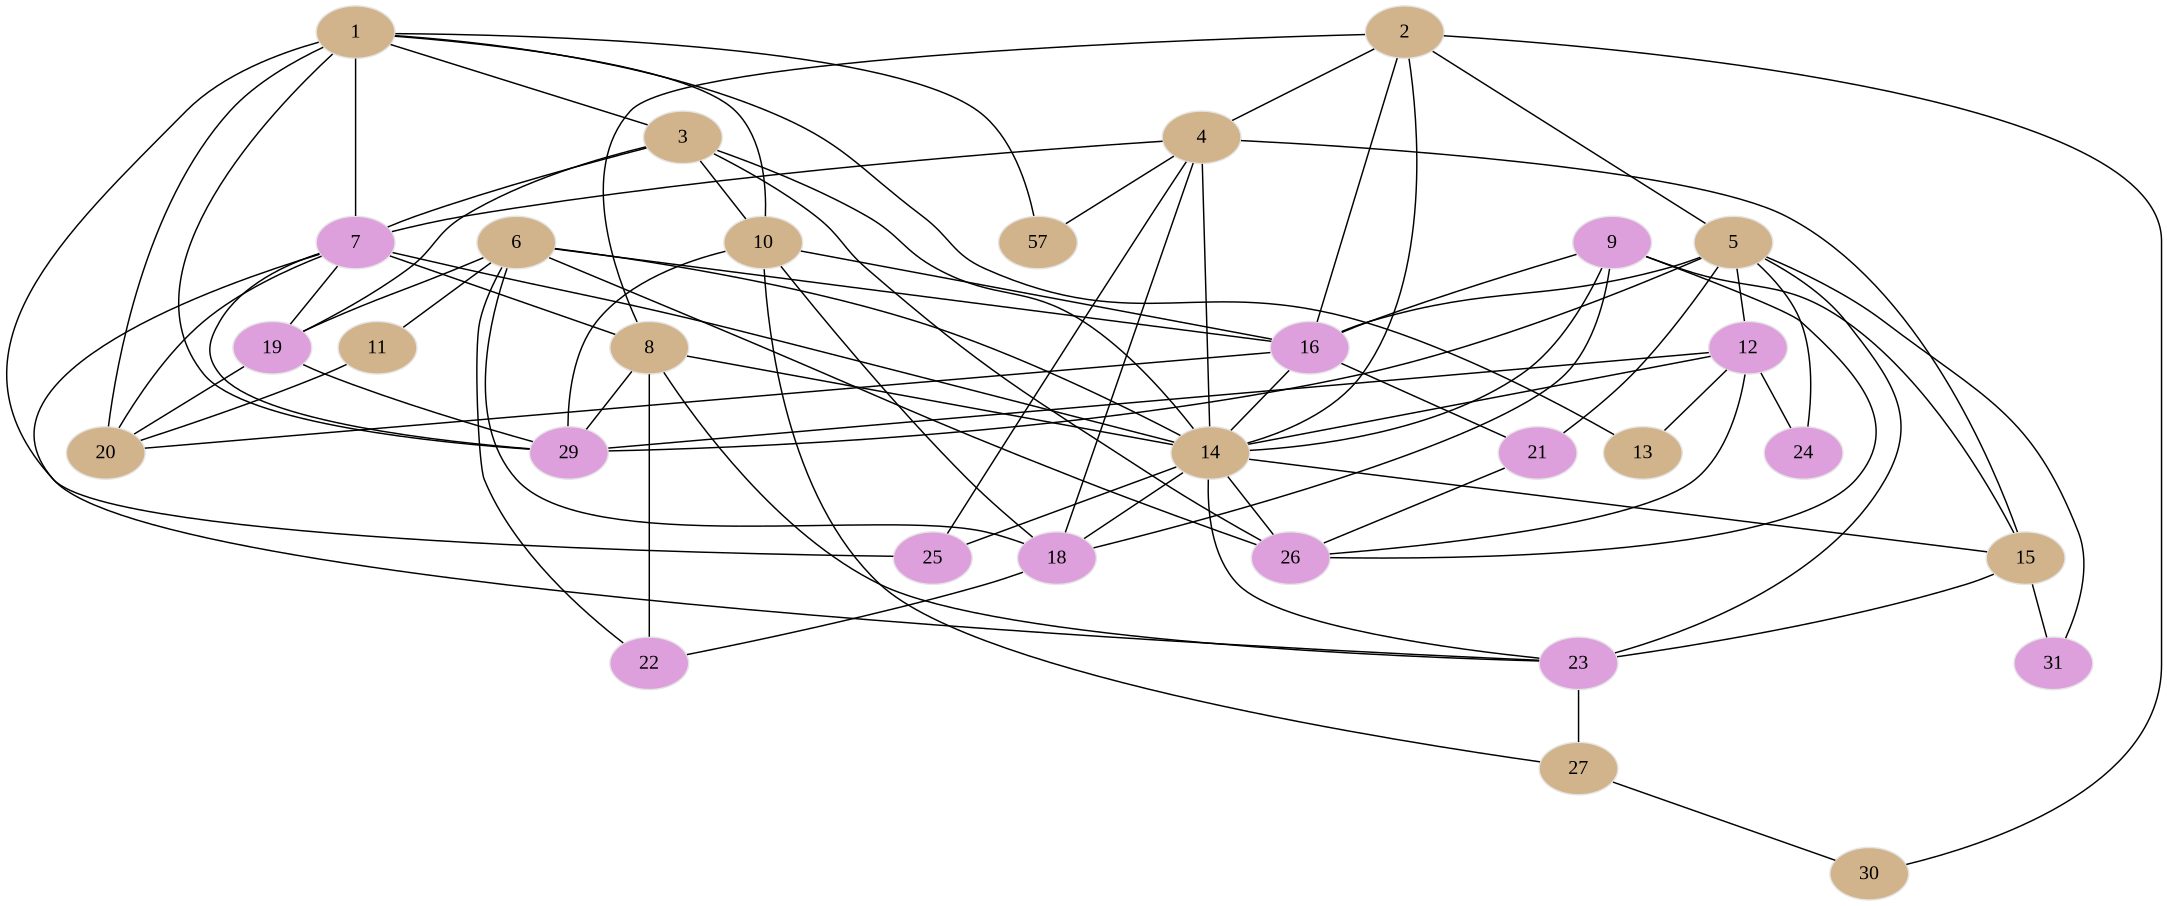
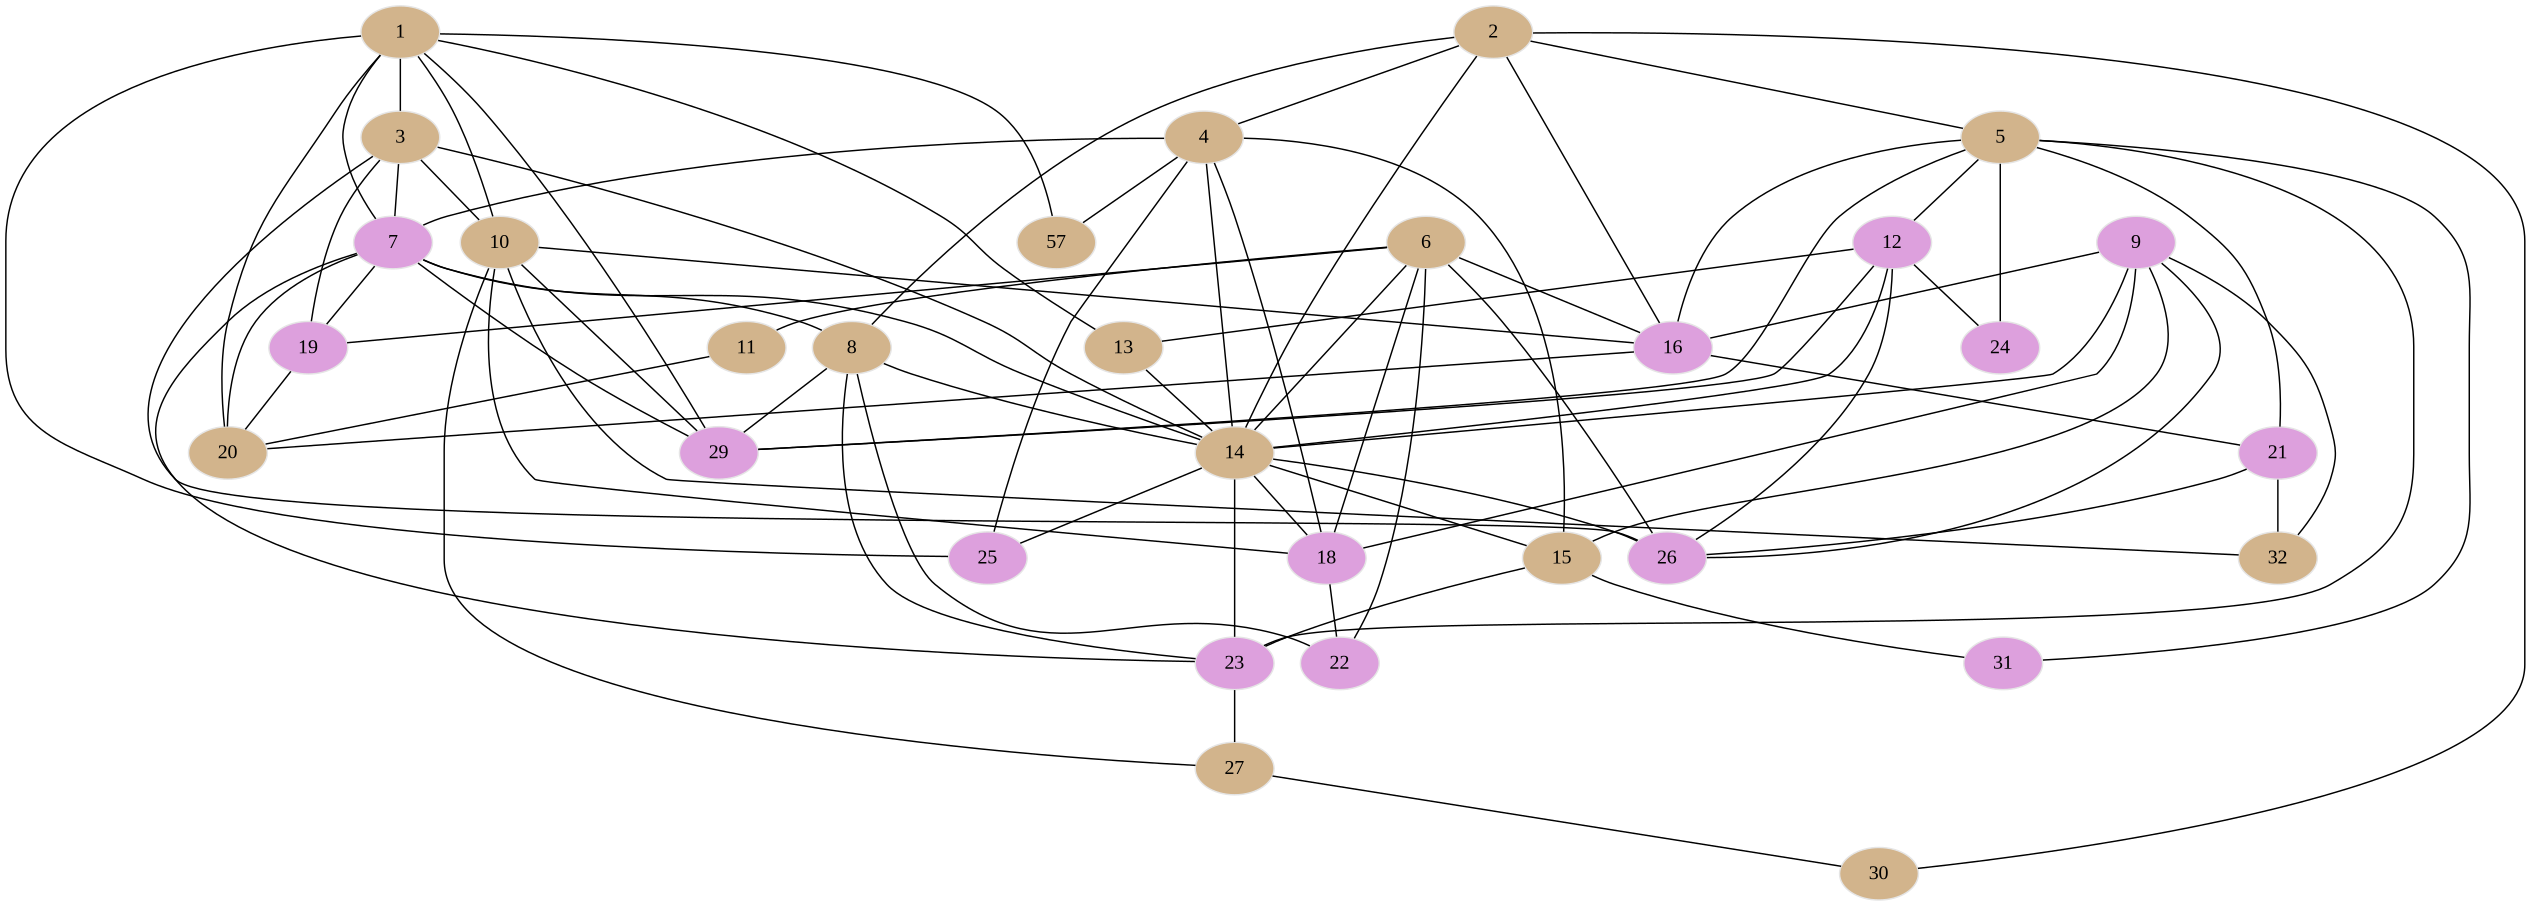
edge "16" -- "14": now "13" -- "14"
edge "19" -- "29": removed
node "32": added
